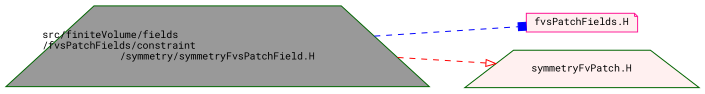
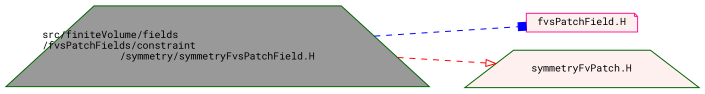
node "fvsPatchFields.H": label "fvsPatchFields.H" -> "fvsPatchField.H"
